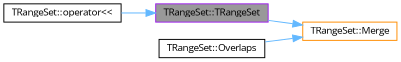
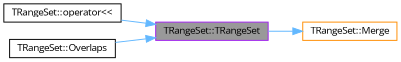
edge "TRangeSet::Overlaps" -> "TRangeSet::Merge": now "TRangeSet::Overlaps" -> "TRangeSet::TRangeSet"
